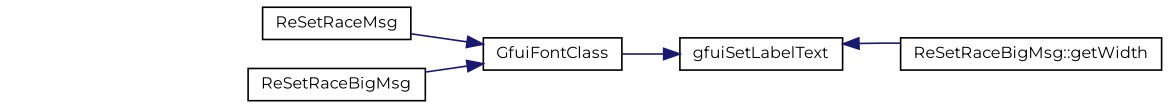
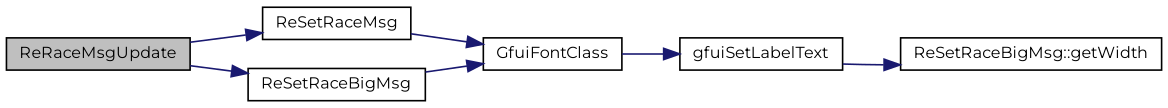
edge "ReSetRaceBigMsg::getWidth" -> "gfuiSetLabelText": reversed
node "ReRaceMsgUpdate": added
